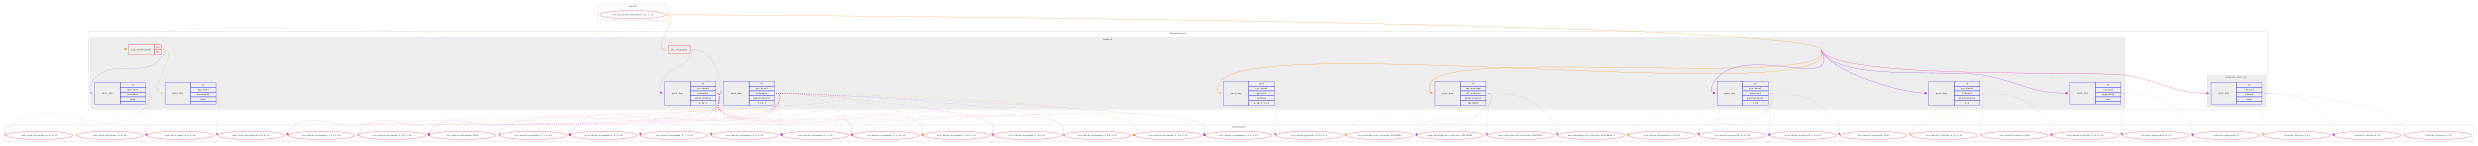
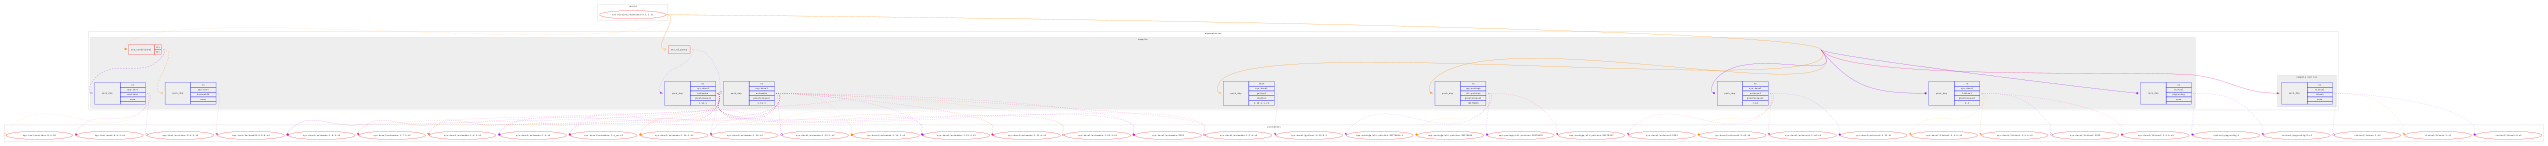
node "sys-devel/libtool-2.4.6-r4": added
